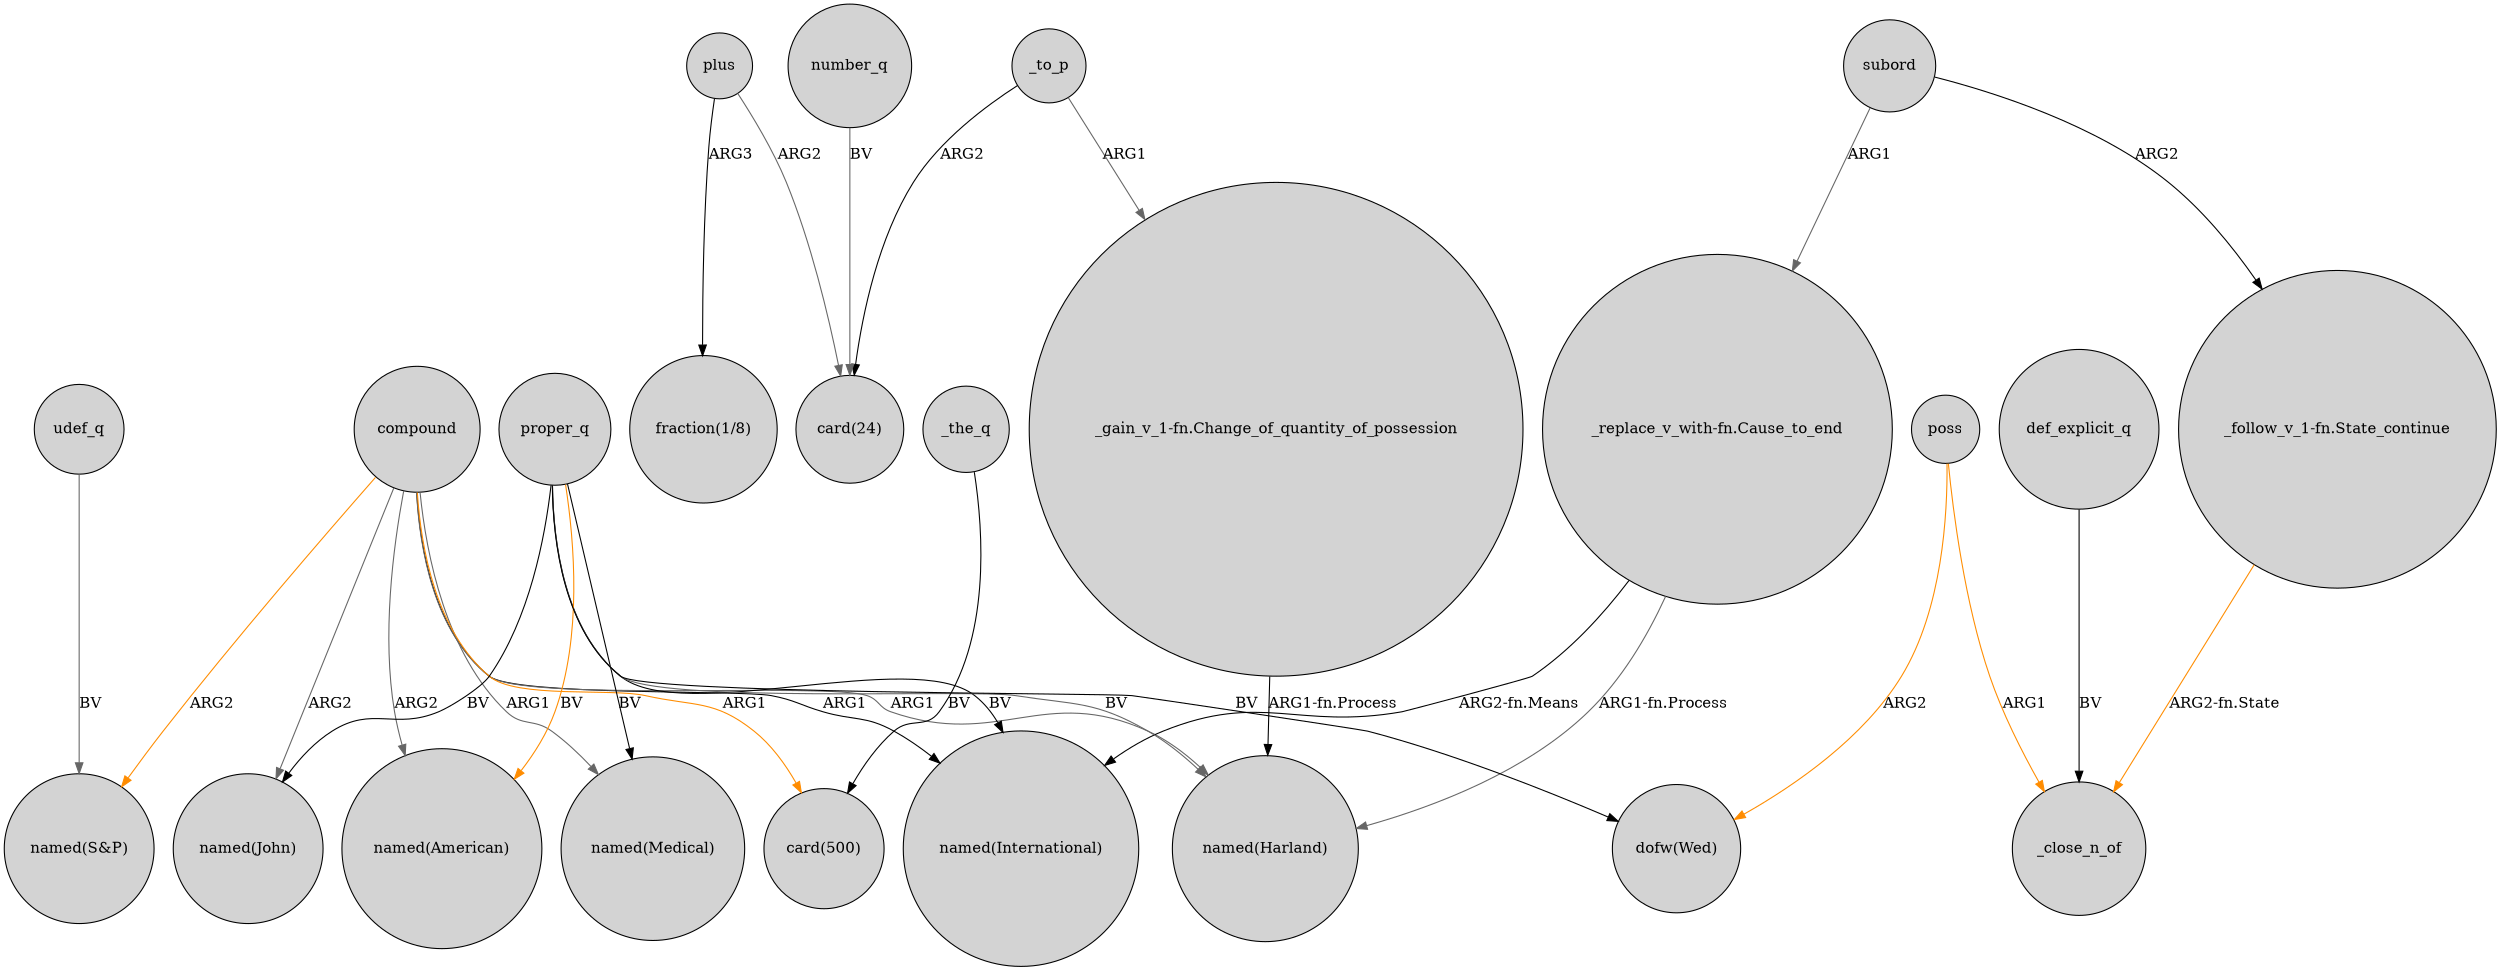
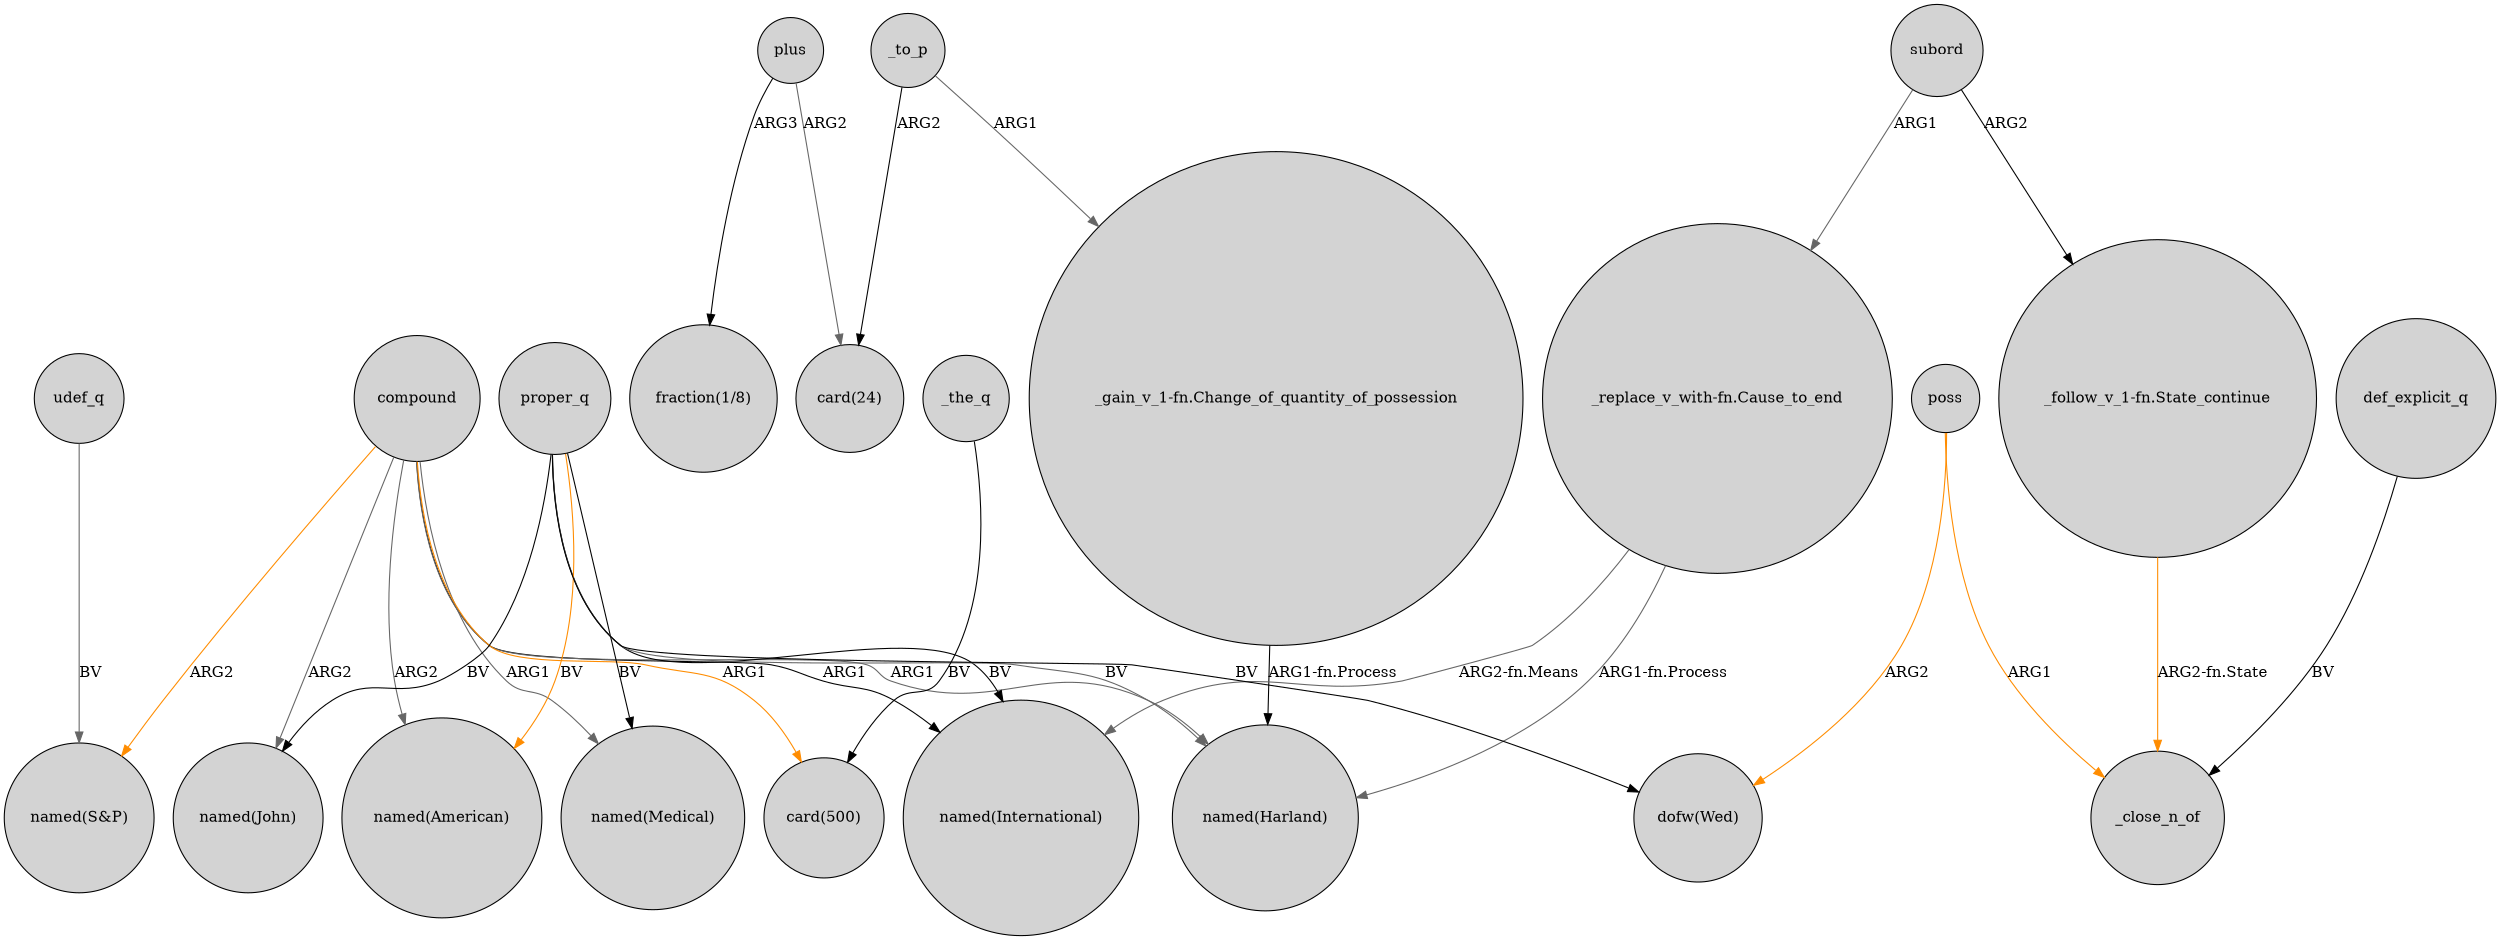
node "number_q": removed
edge "_replace_v_with-fn.Cause_to_end" -> "named(International)": color black -> gray40
